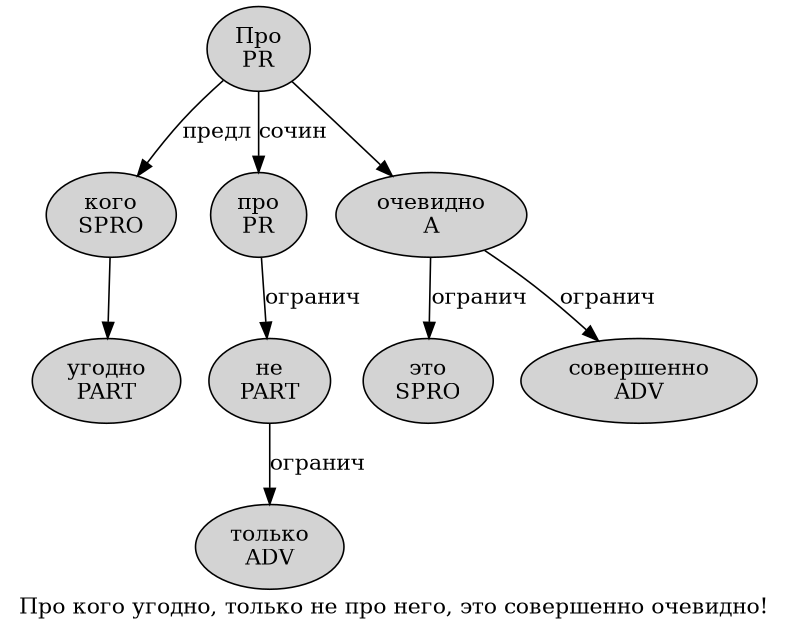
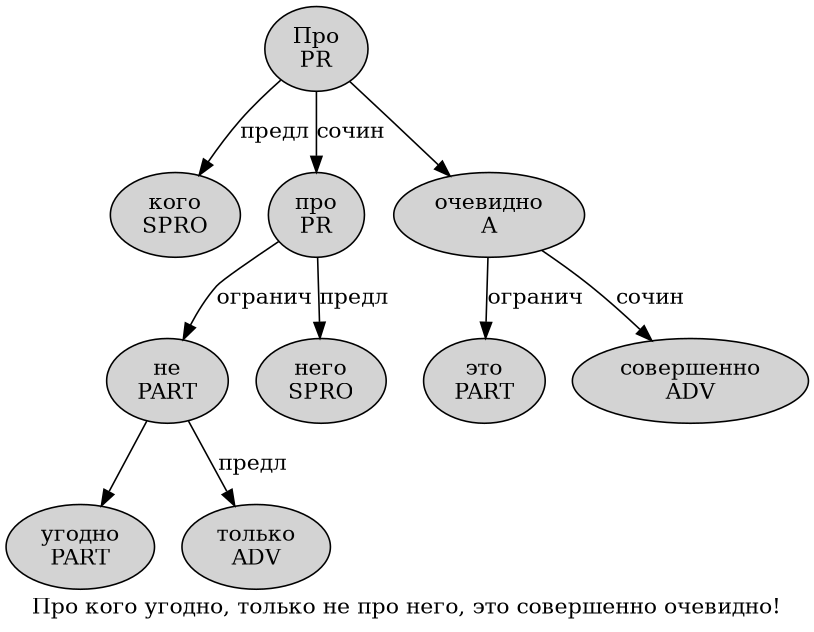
edge "кого SPRO" -> "угодно PART": now "не PART" -> "угодно PART"
edge "очевидно A" -> "совершенно ADV": label "огранич" -> "сочин"
node "него SPRO": added
node "это SPRO": label "это SPRO" -> "это PART"
edge "не PART" -> "только ADV": label "огранич" -> "предл"
